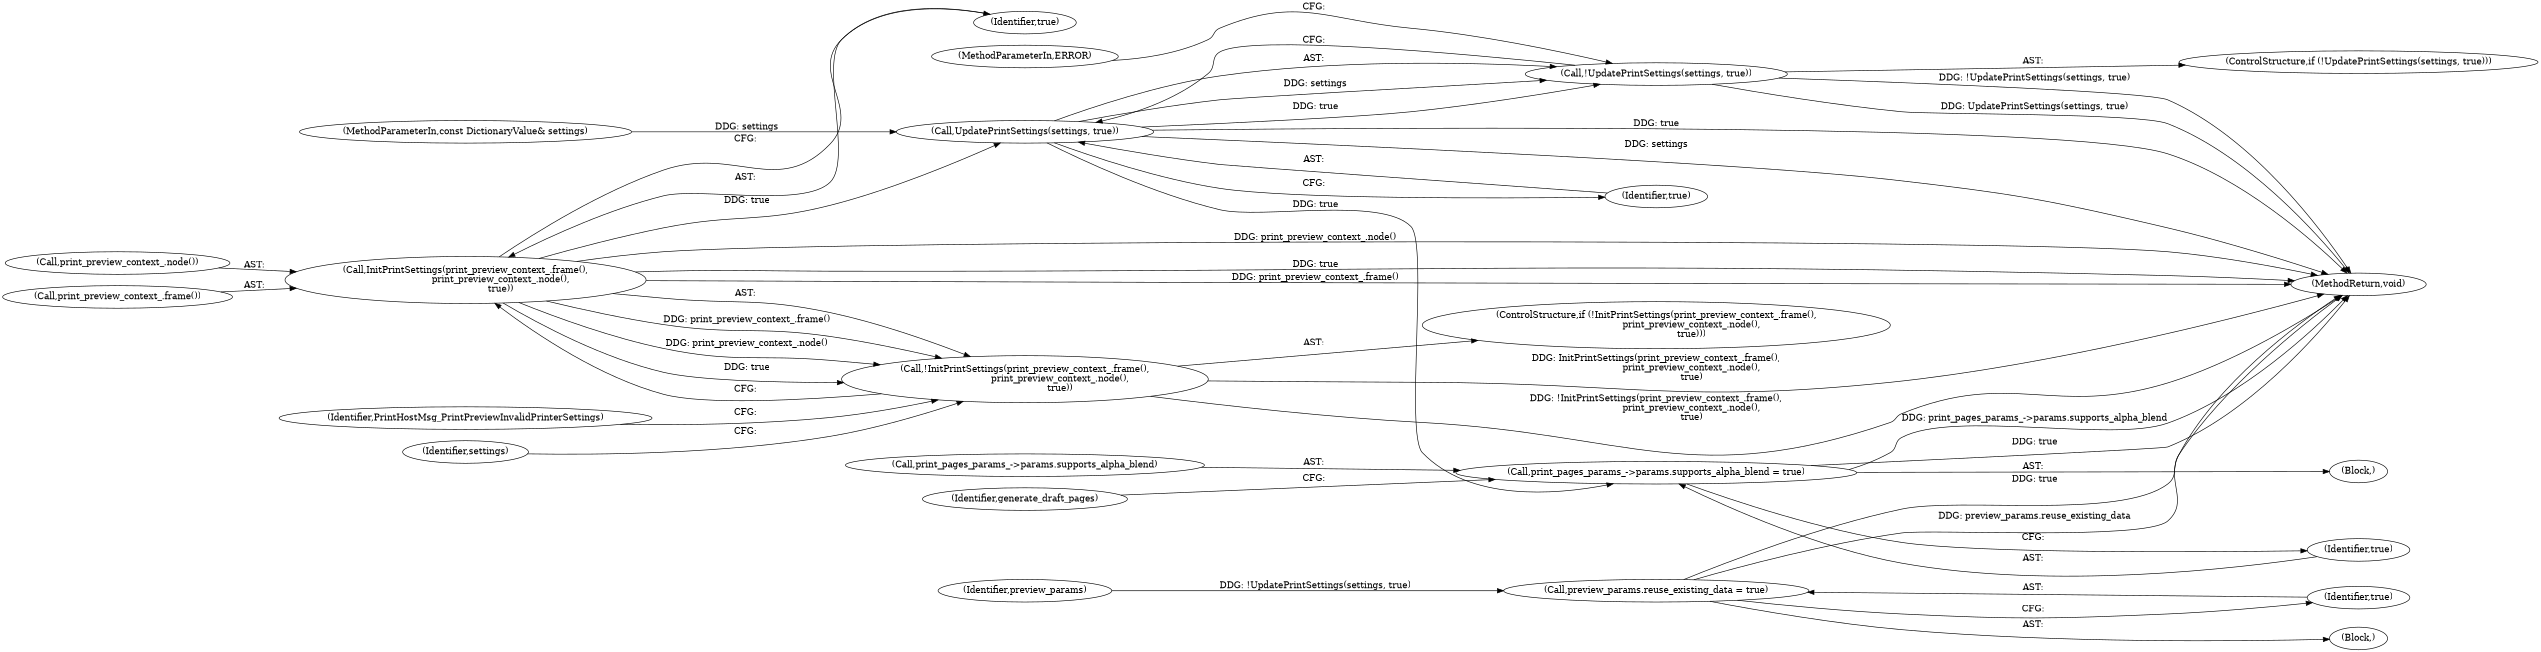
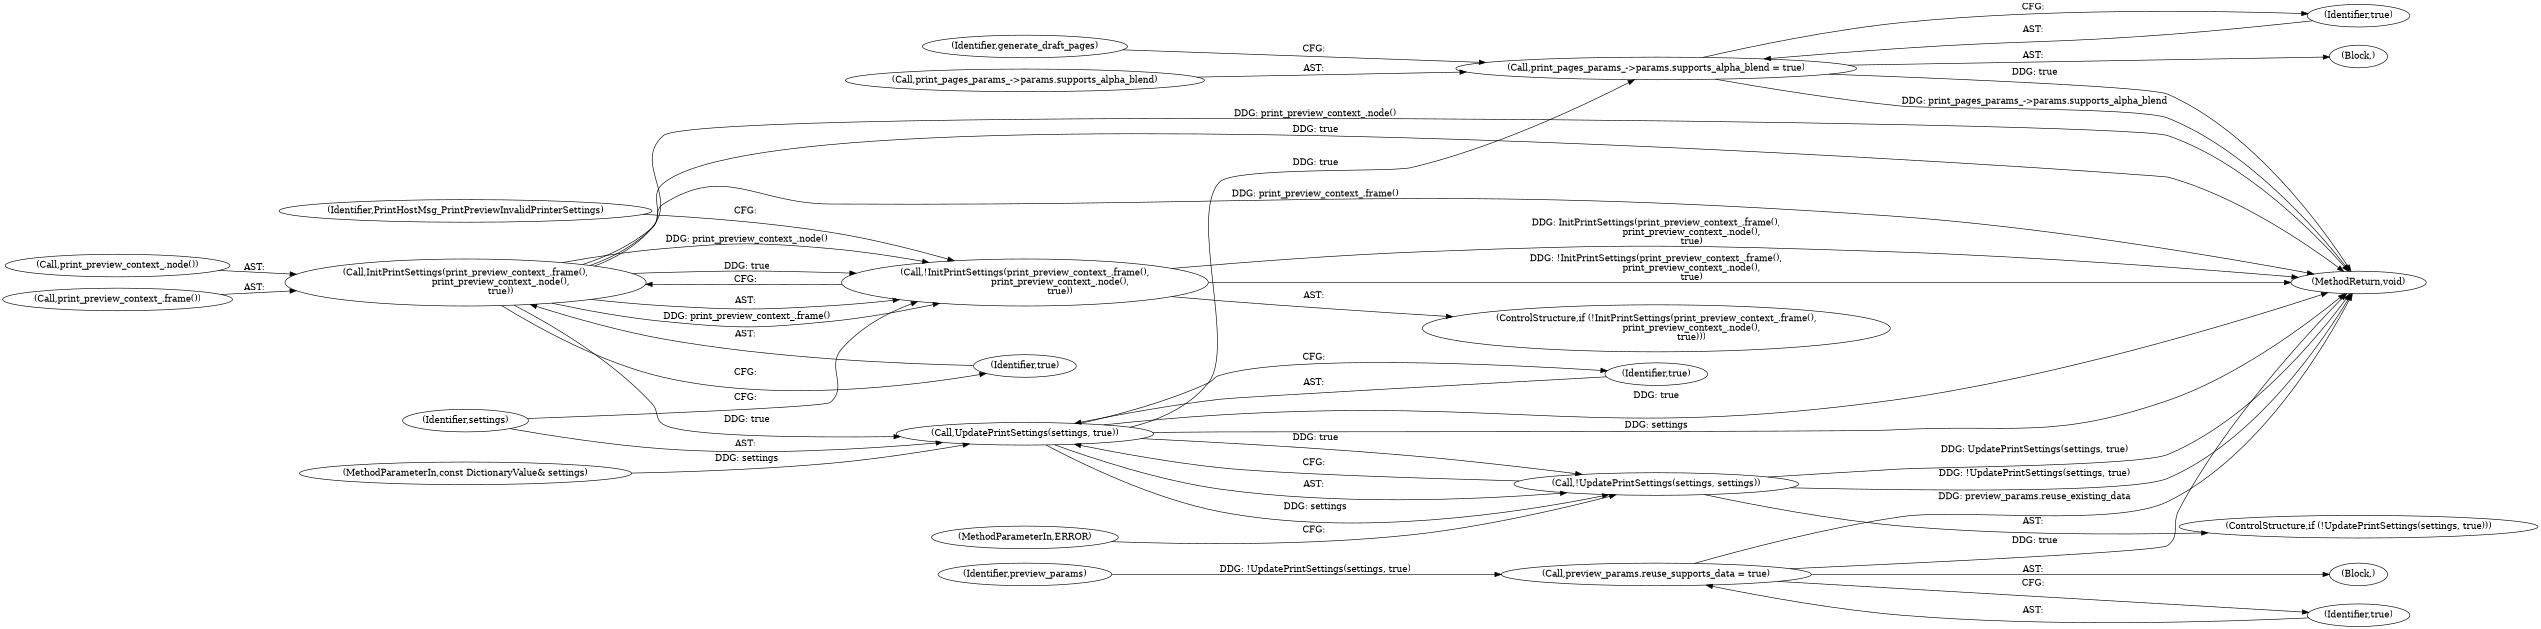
node "(Call,!UpdatePrintSettings(settings, true))": label "(Call,!UpdatePrintSettings(settings, true))" -> "(Call,!UpdatePrintSettings(settings, settings))"
edge "(Identifier,settings)" -> "(Call,UpdatePrintSettings(settings, true))": added, label "AST:"
node "(Call,preview_params.reuse_existing_data = true)": label "(Call,preview_params.reuse_existing_data = true)" -> "(Call,preview_params.reuse_supports_data = true)"
